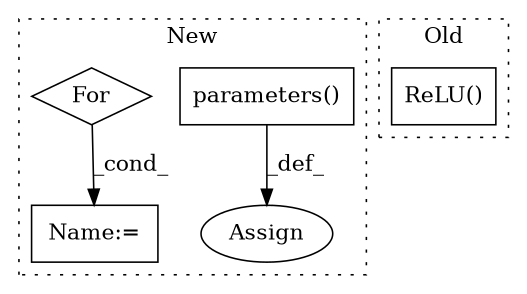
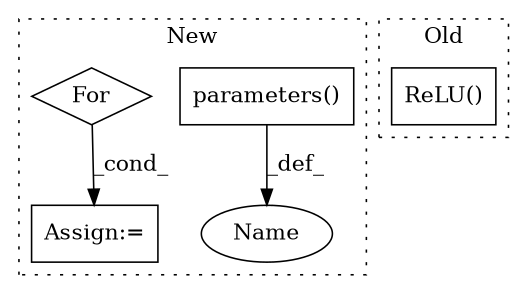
node "Name:=": label "Name:=" -> "Assign:="
node "Assign": label "Assign" -> "Name"
